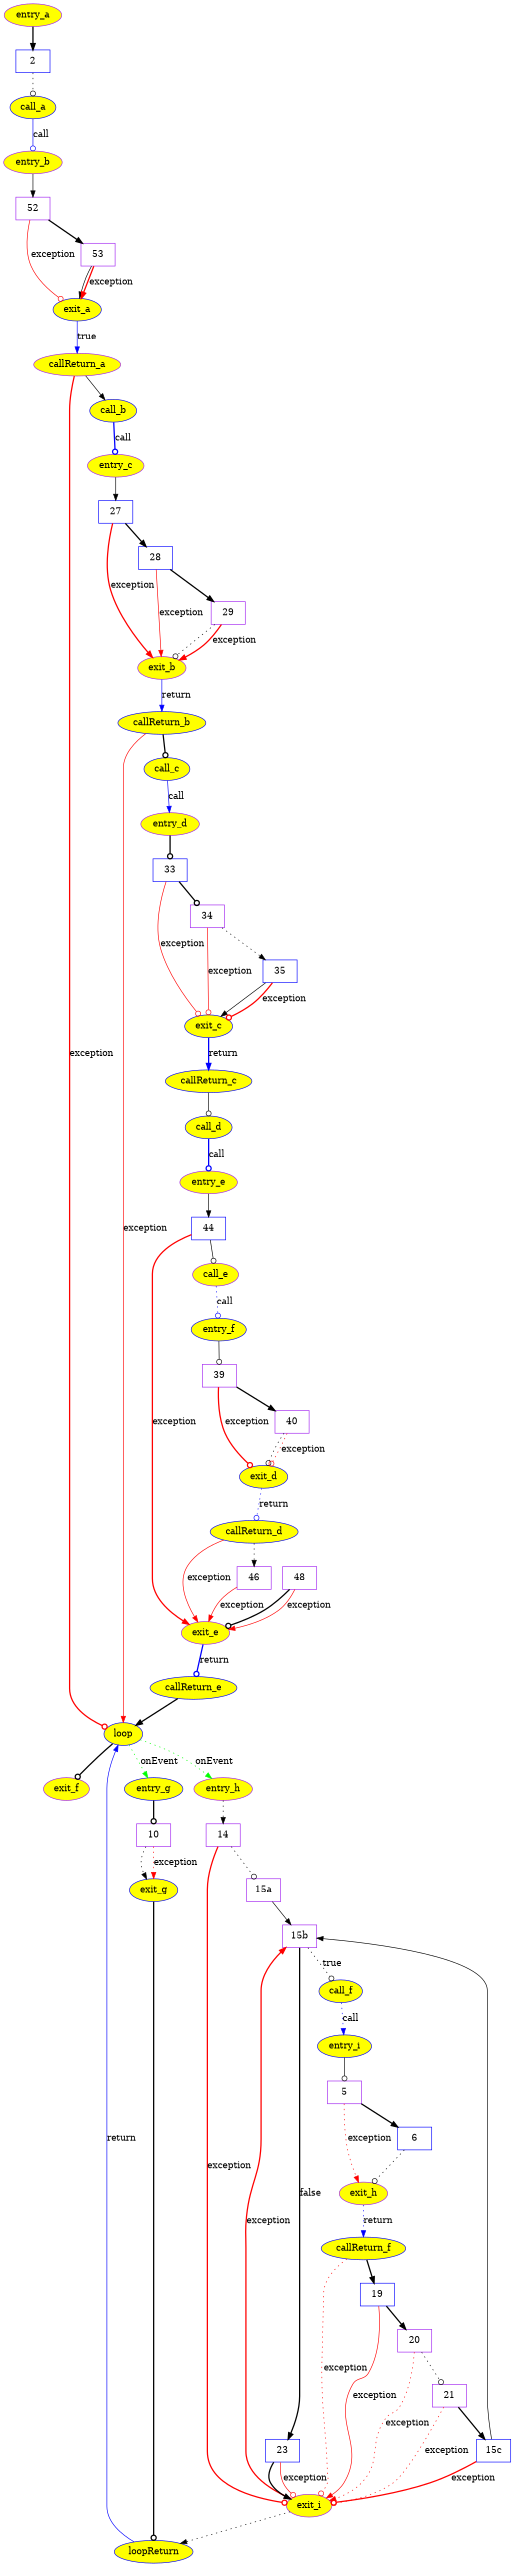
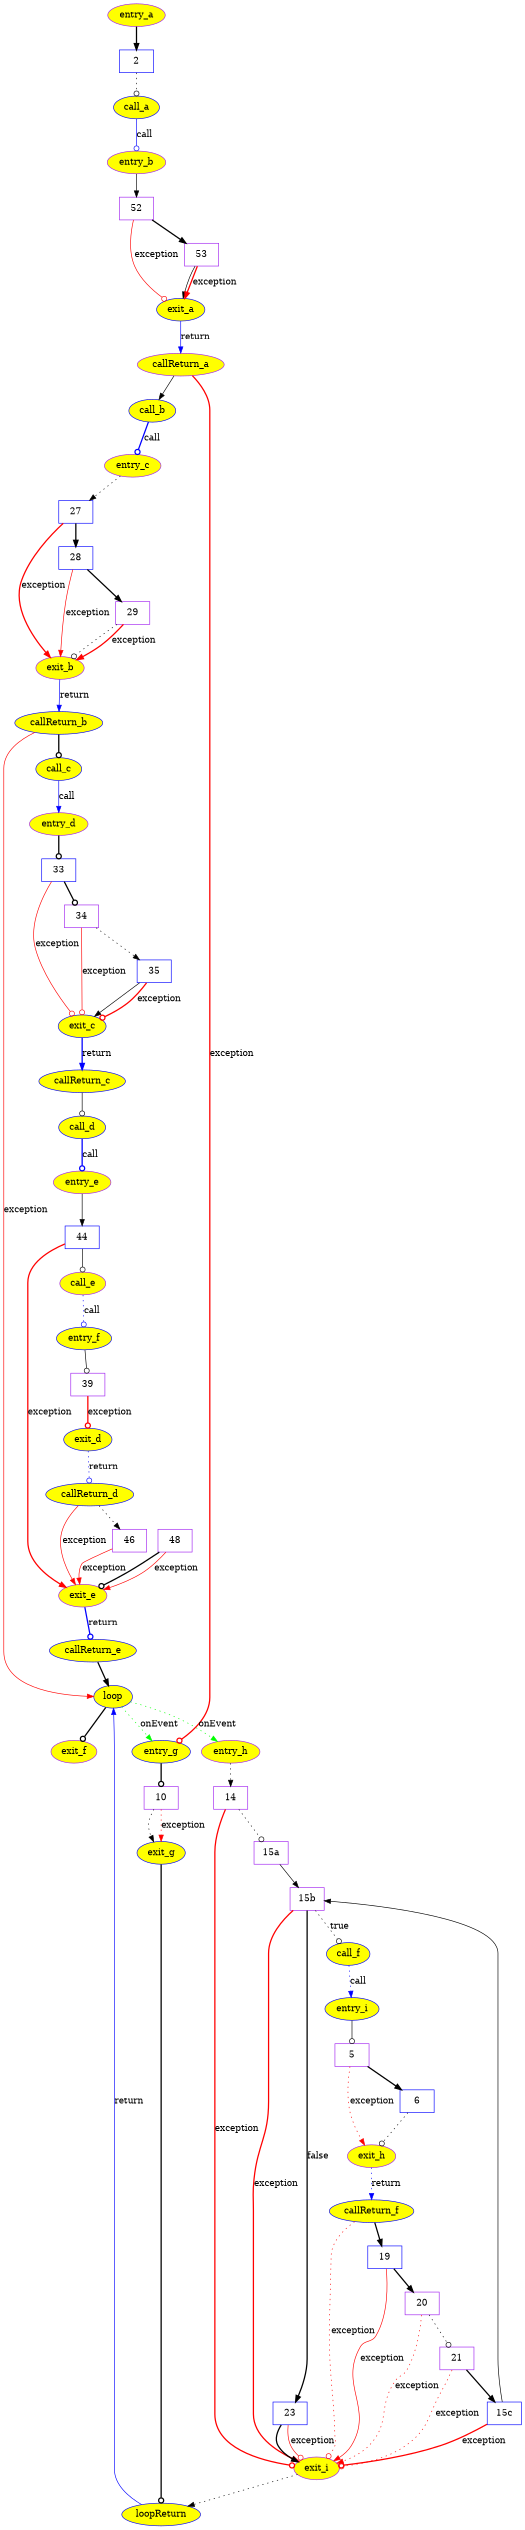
edge "exit_a" -> "callReturn_a": label "true" -> "return"
edge "entry_c" -> "27": style solid -> dotted
edge "callReturn_a" -> "loop": now "callReturn_a" -> "entry_g"
node "40": removed
edge "exit_i" -> "15b": reversed
